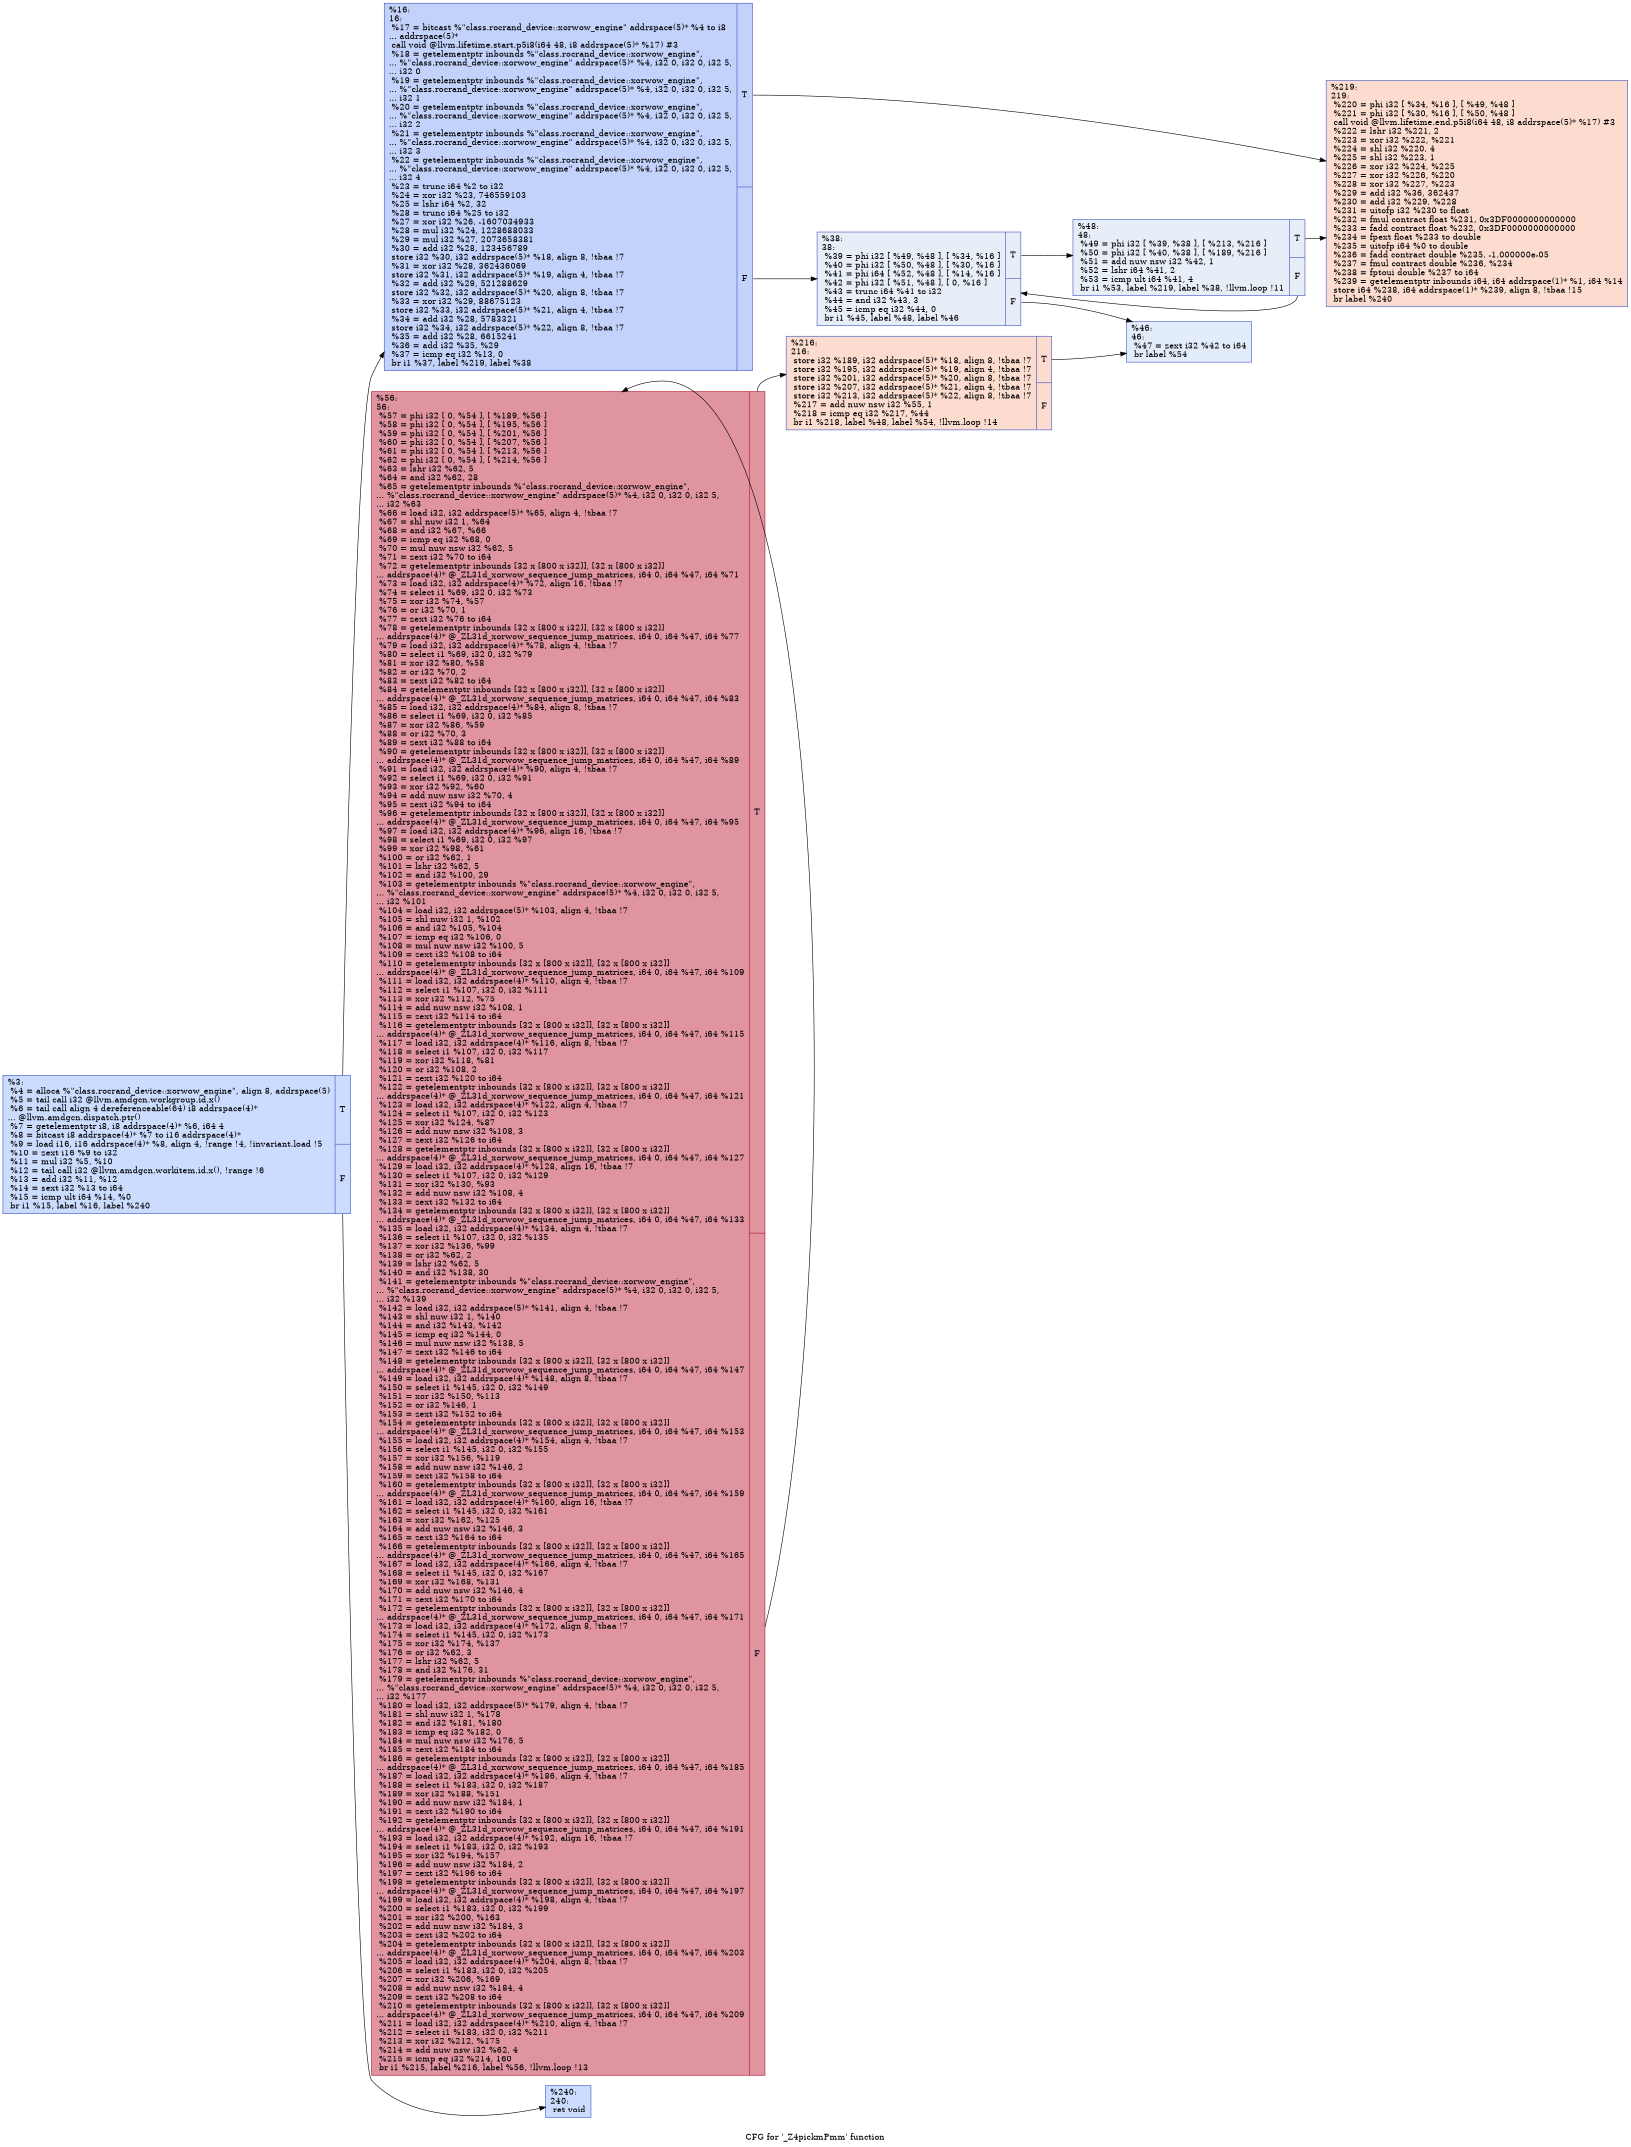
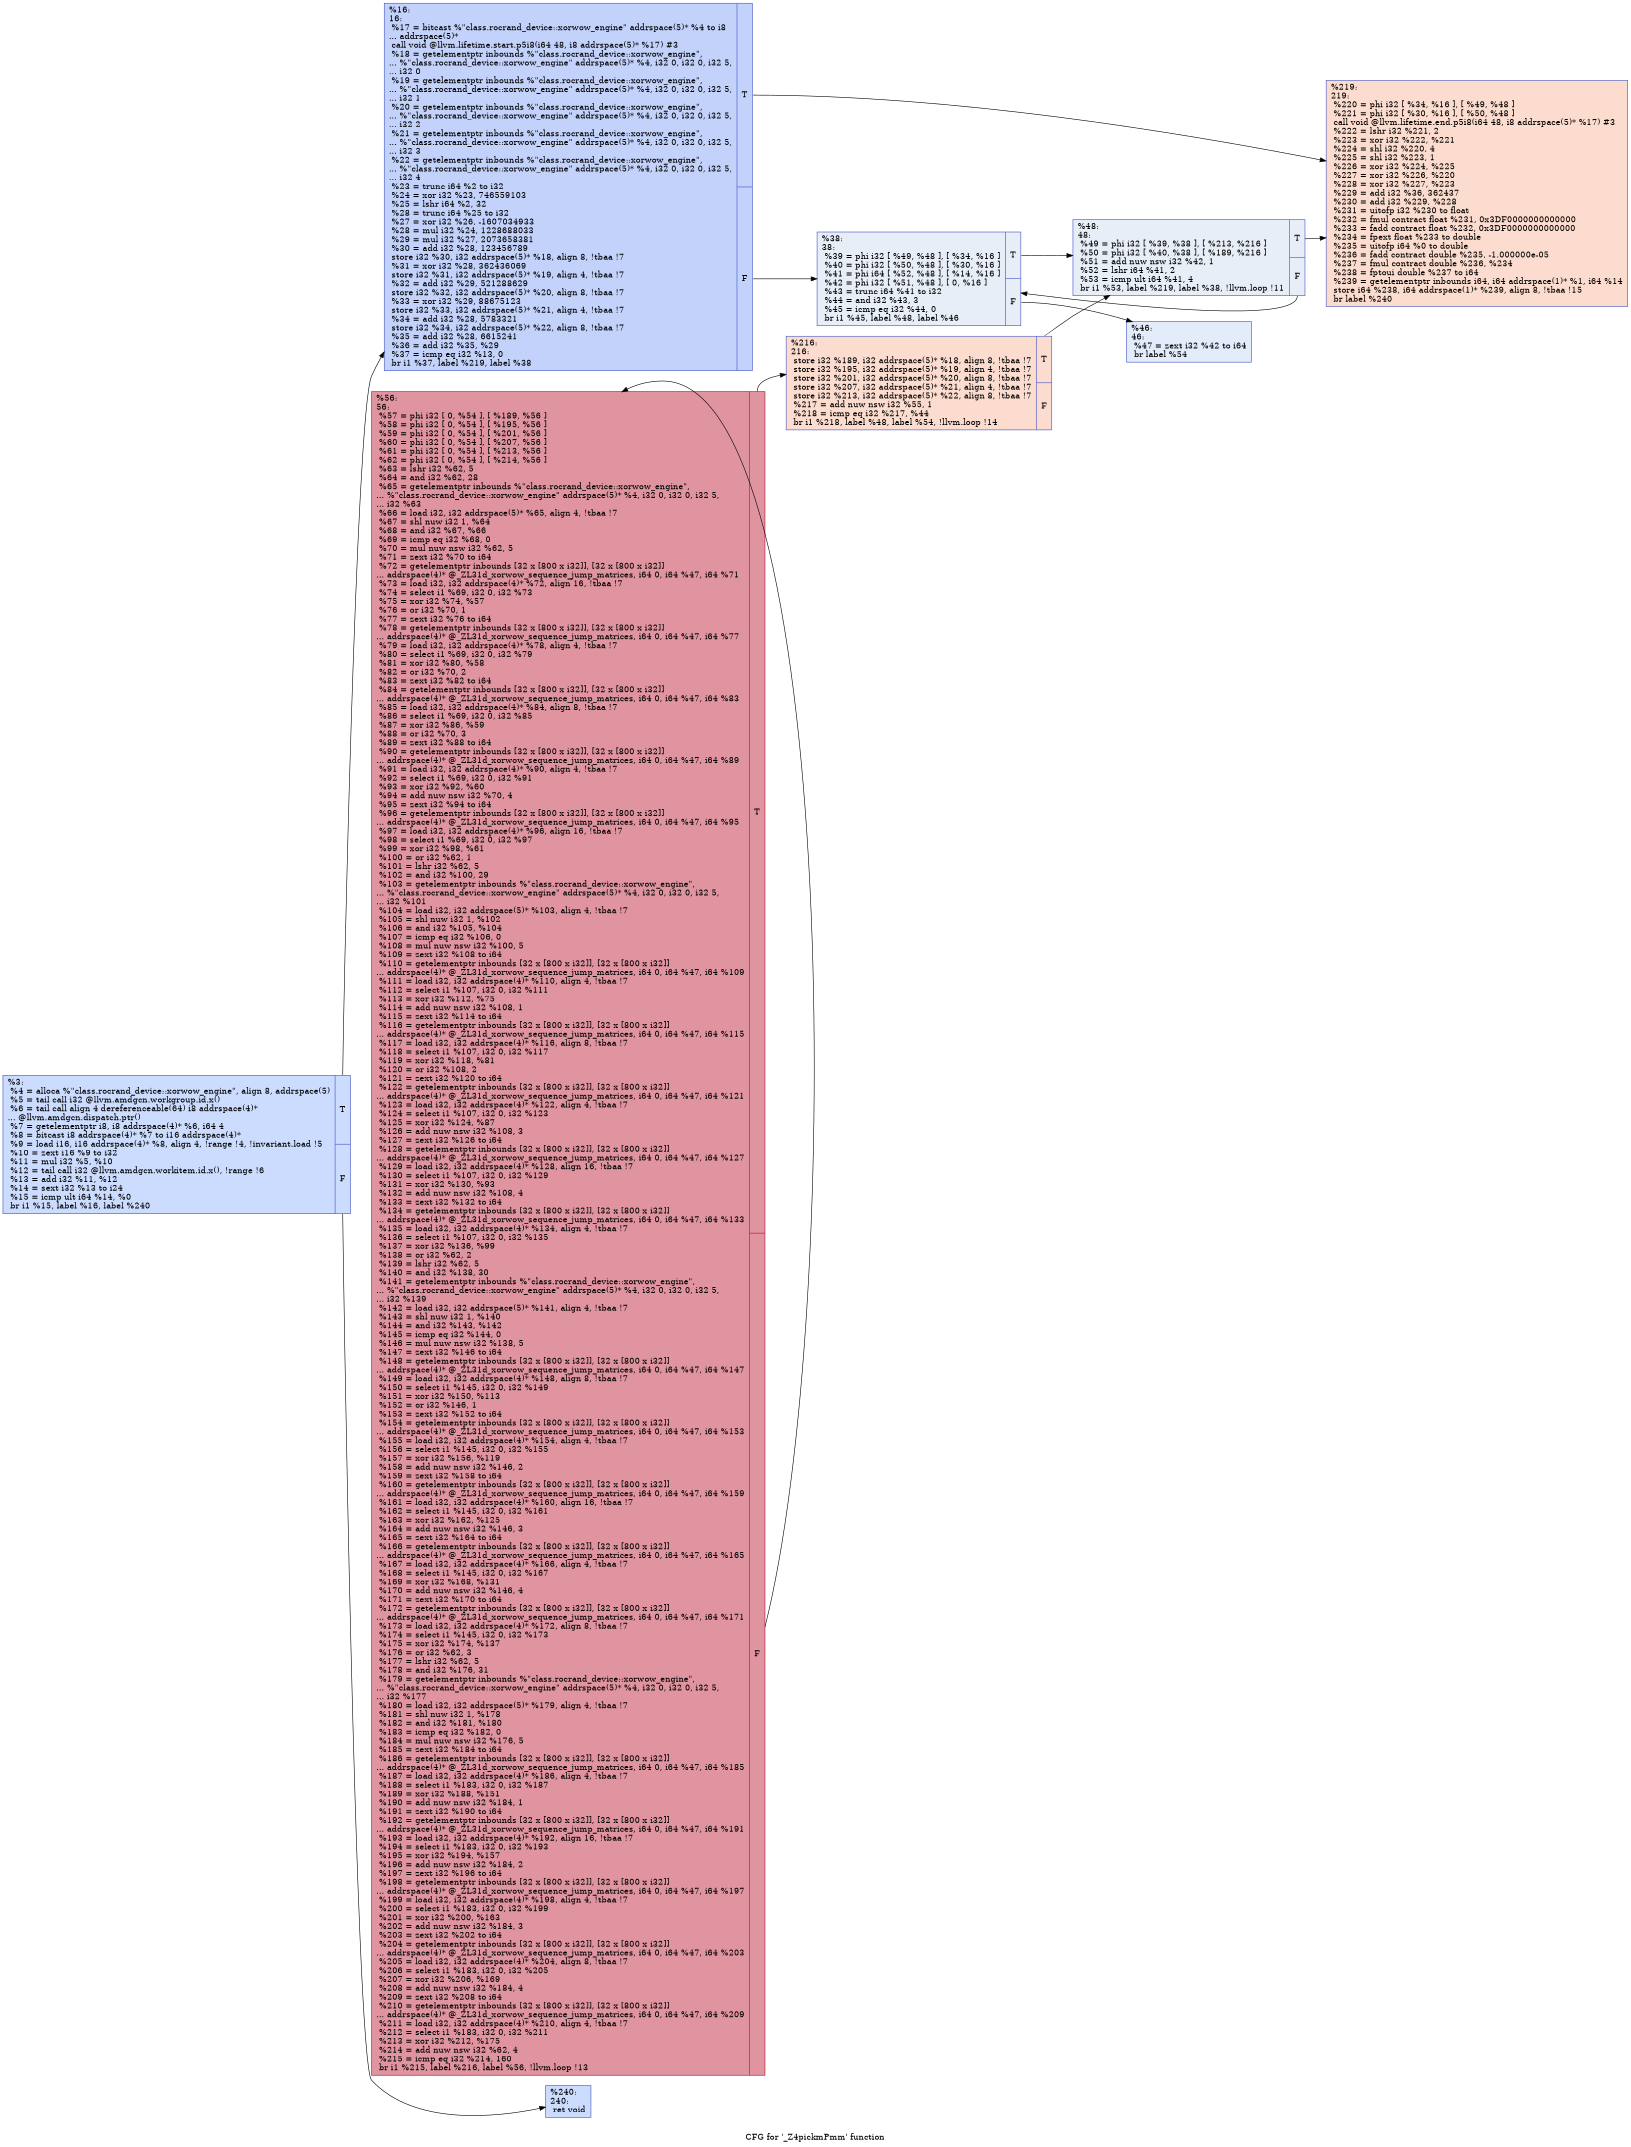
edge "%216:" -> "%46:": now "%216:" -> "%48:"
node "%3:": text "%14 = sext i32 %13 to i64" -> "%14 = sext i32 %13 to i24"
